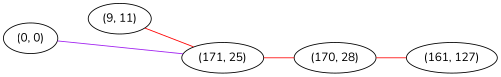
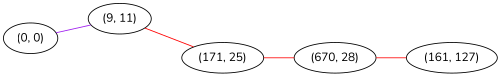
edge "(0, 0)" -- "(171, 25)": now "(0, 0)" -- "(9, 11)"
node "(170, 28)": label "(170, 28)" -> "(670, 28)"
